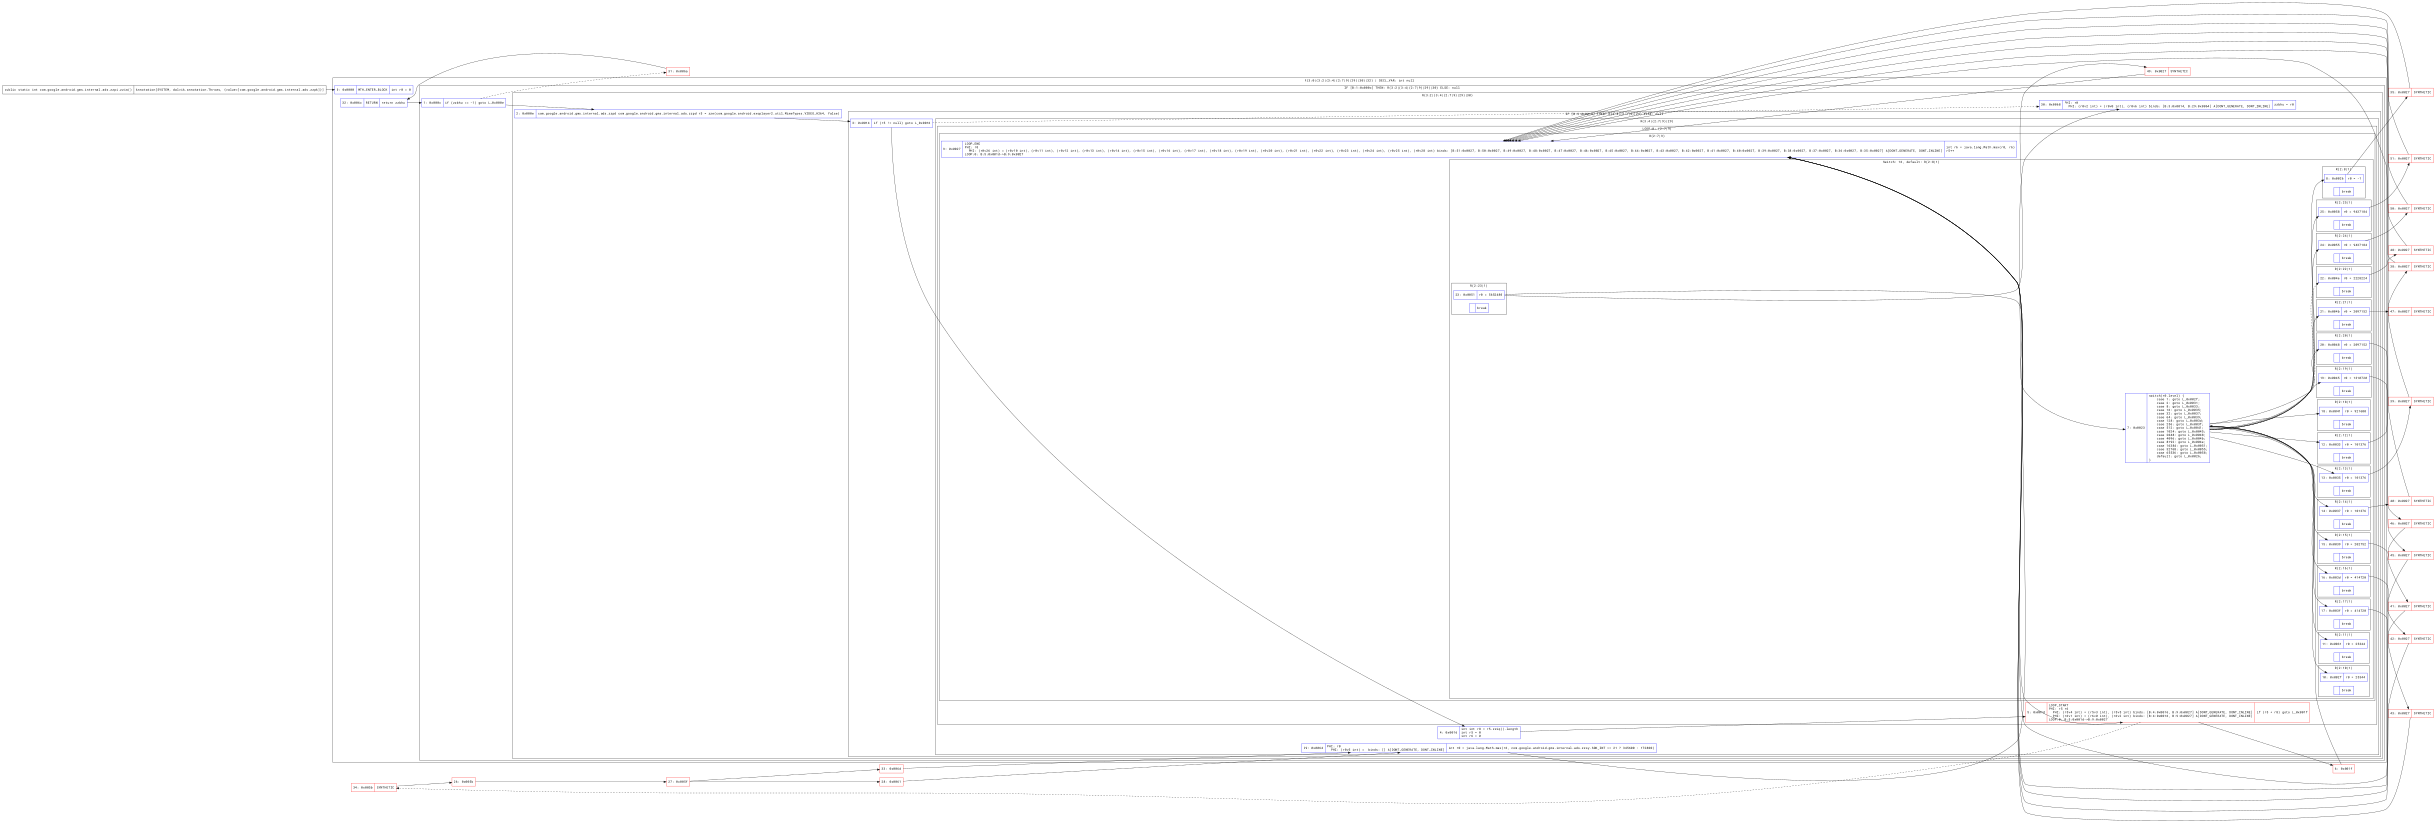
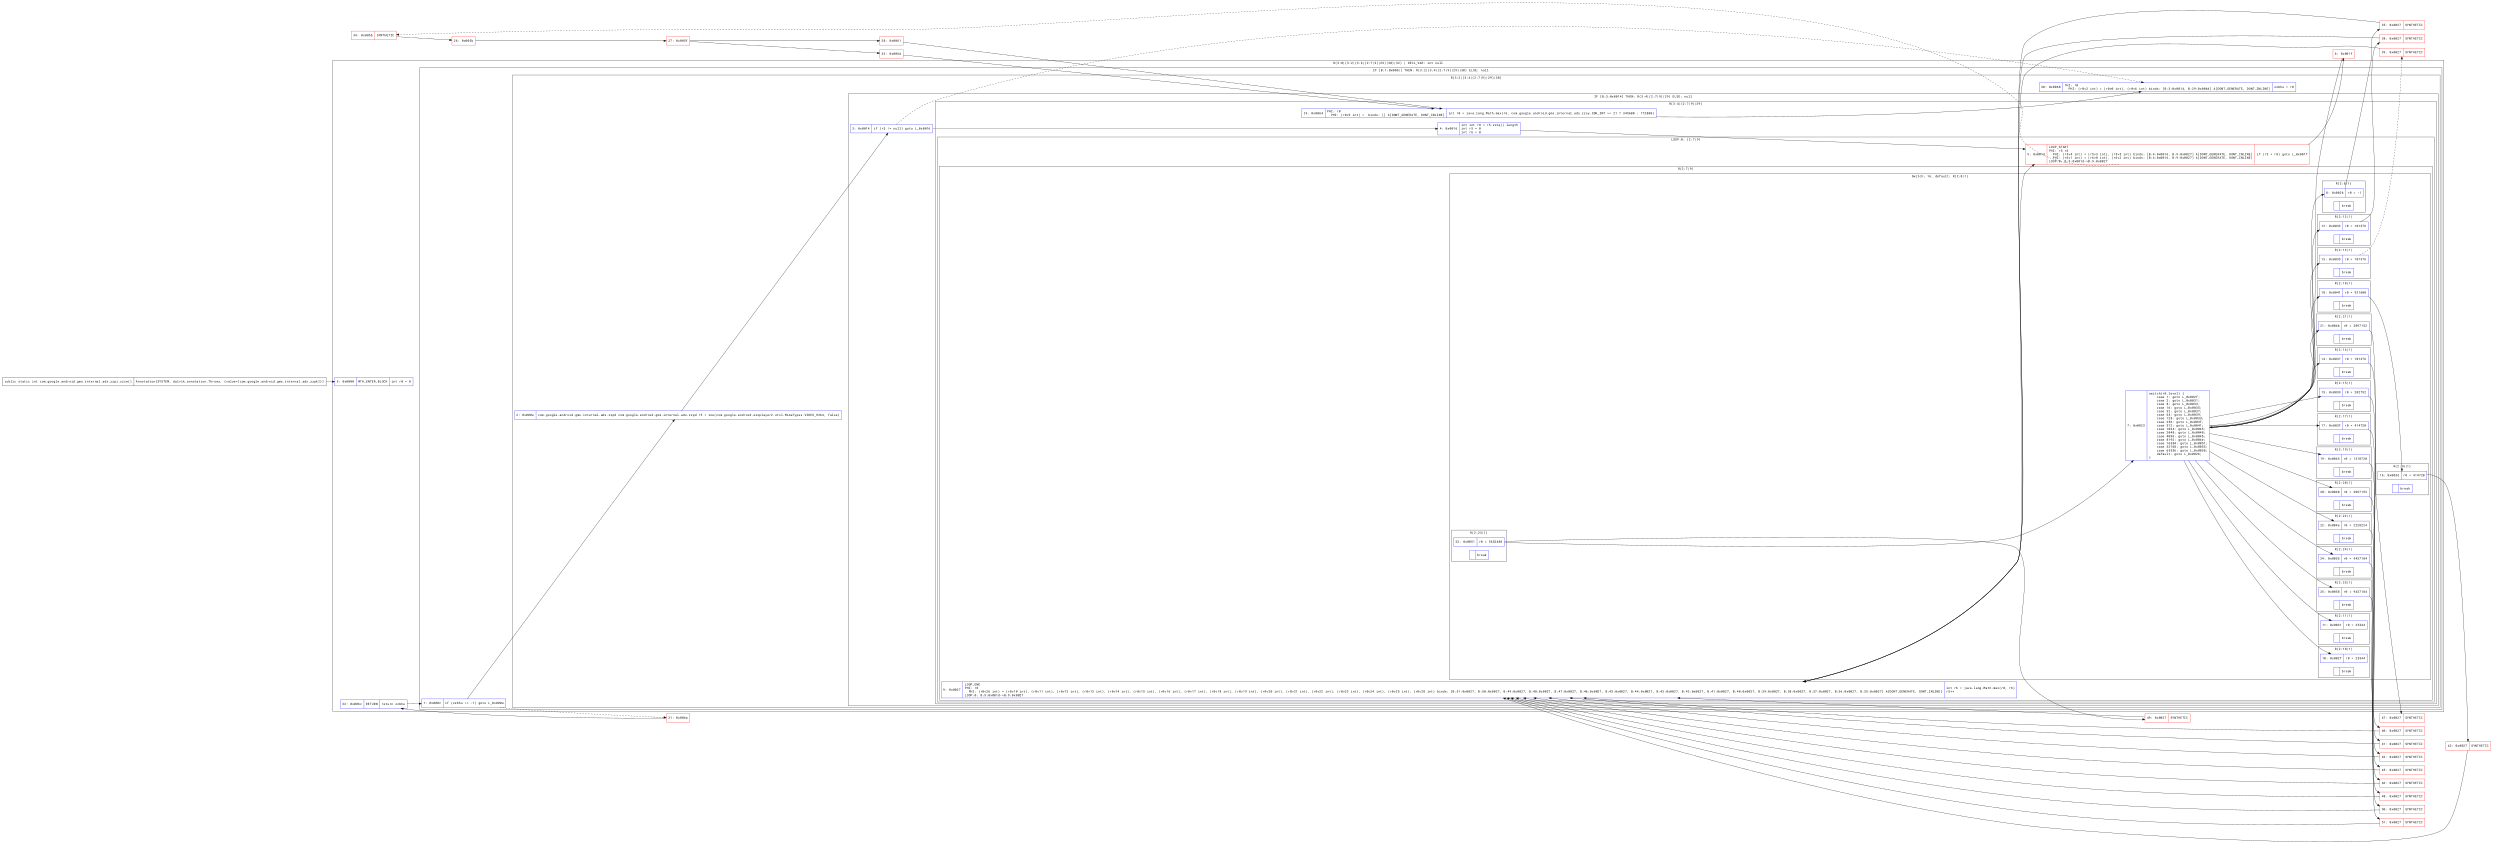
edge "7: 0x0023" -> "22: 0x004e": style dashed -> solid
edge "13: 0x0035" -> "39: 0x0027": style solid -> dashed
edge "7: 0x0023" -> "16: 0x003d": now "18: 0x0041" -> "16: 0x003d"
